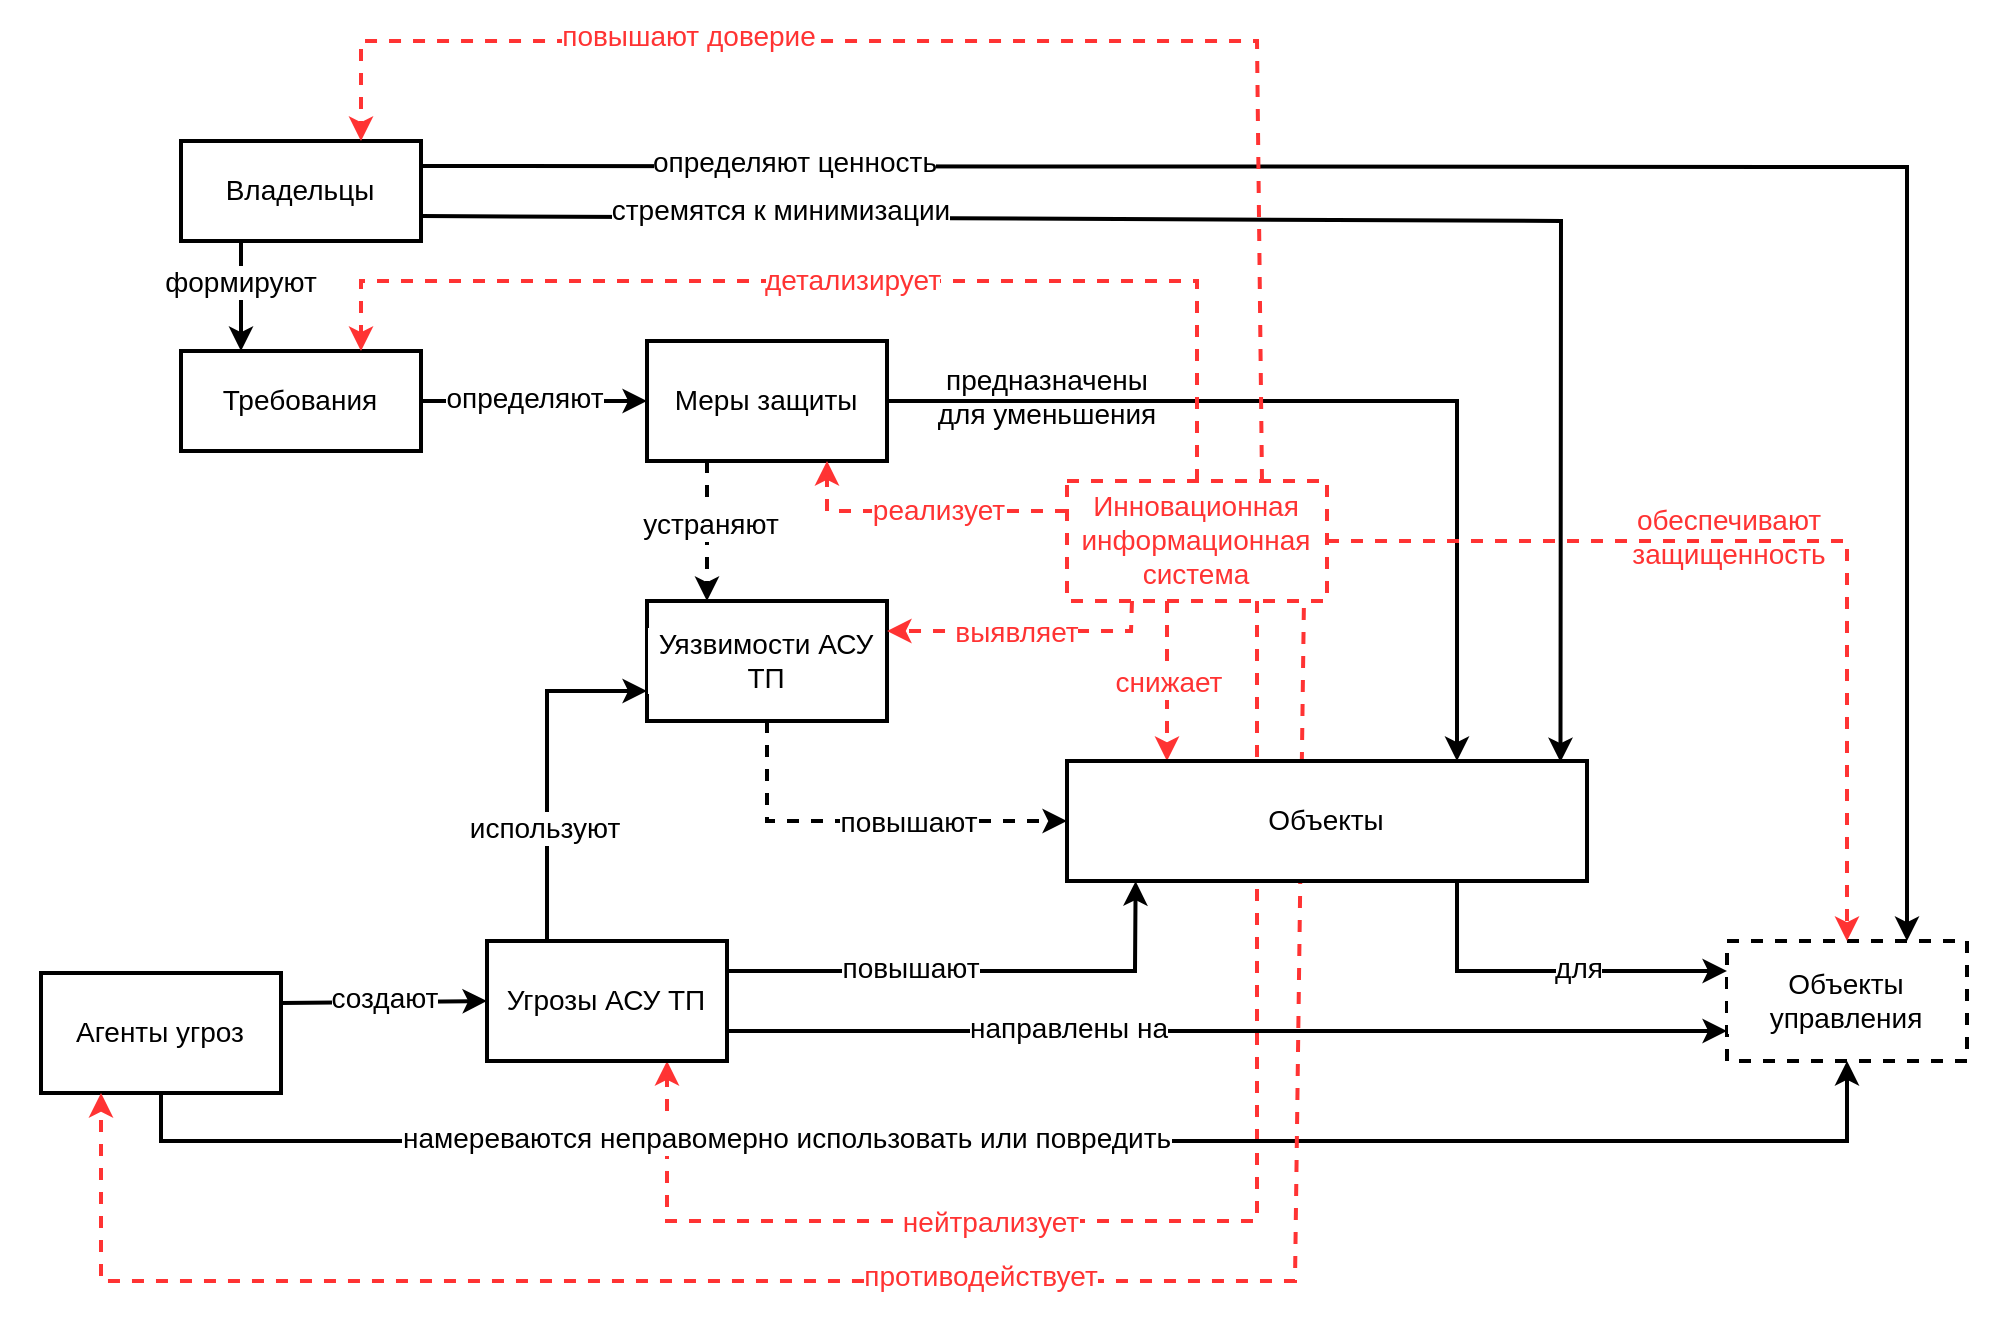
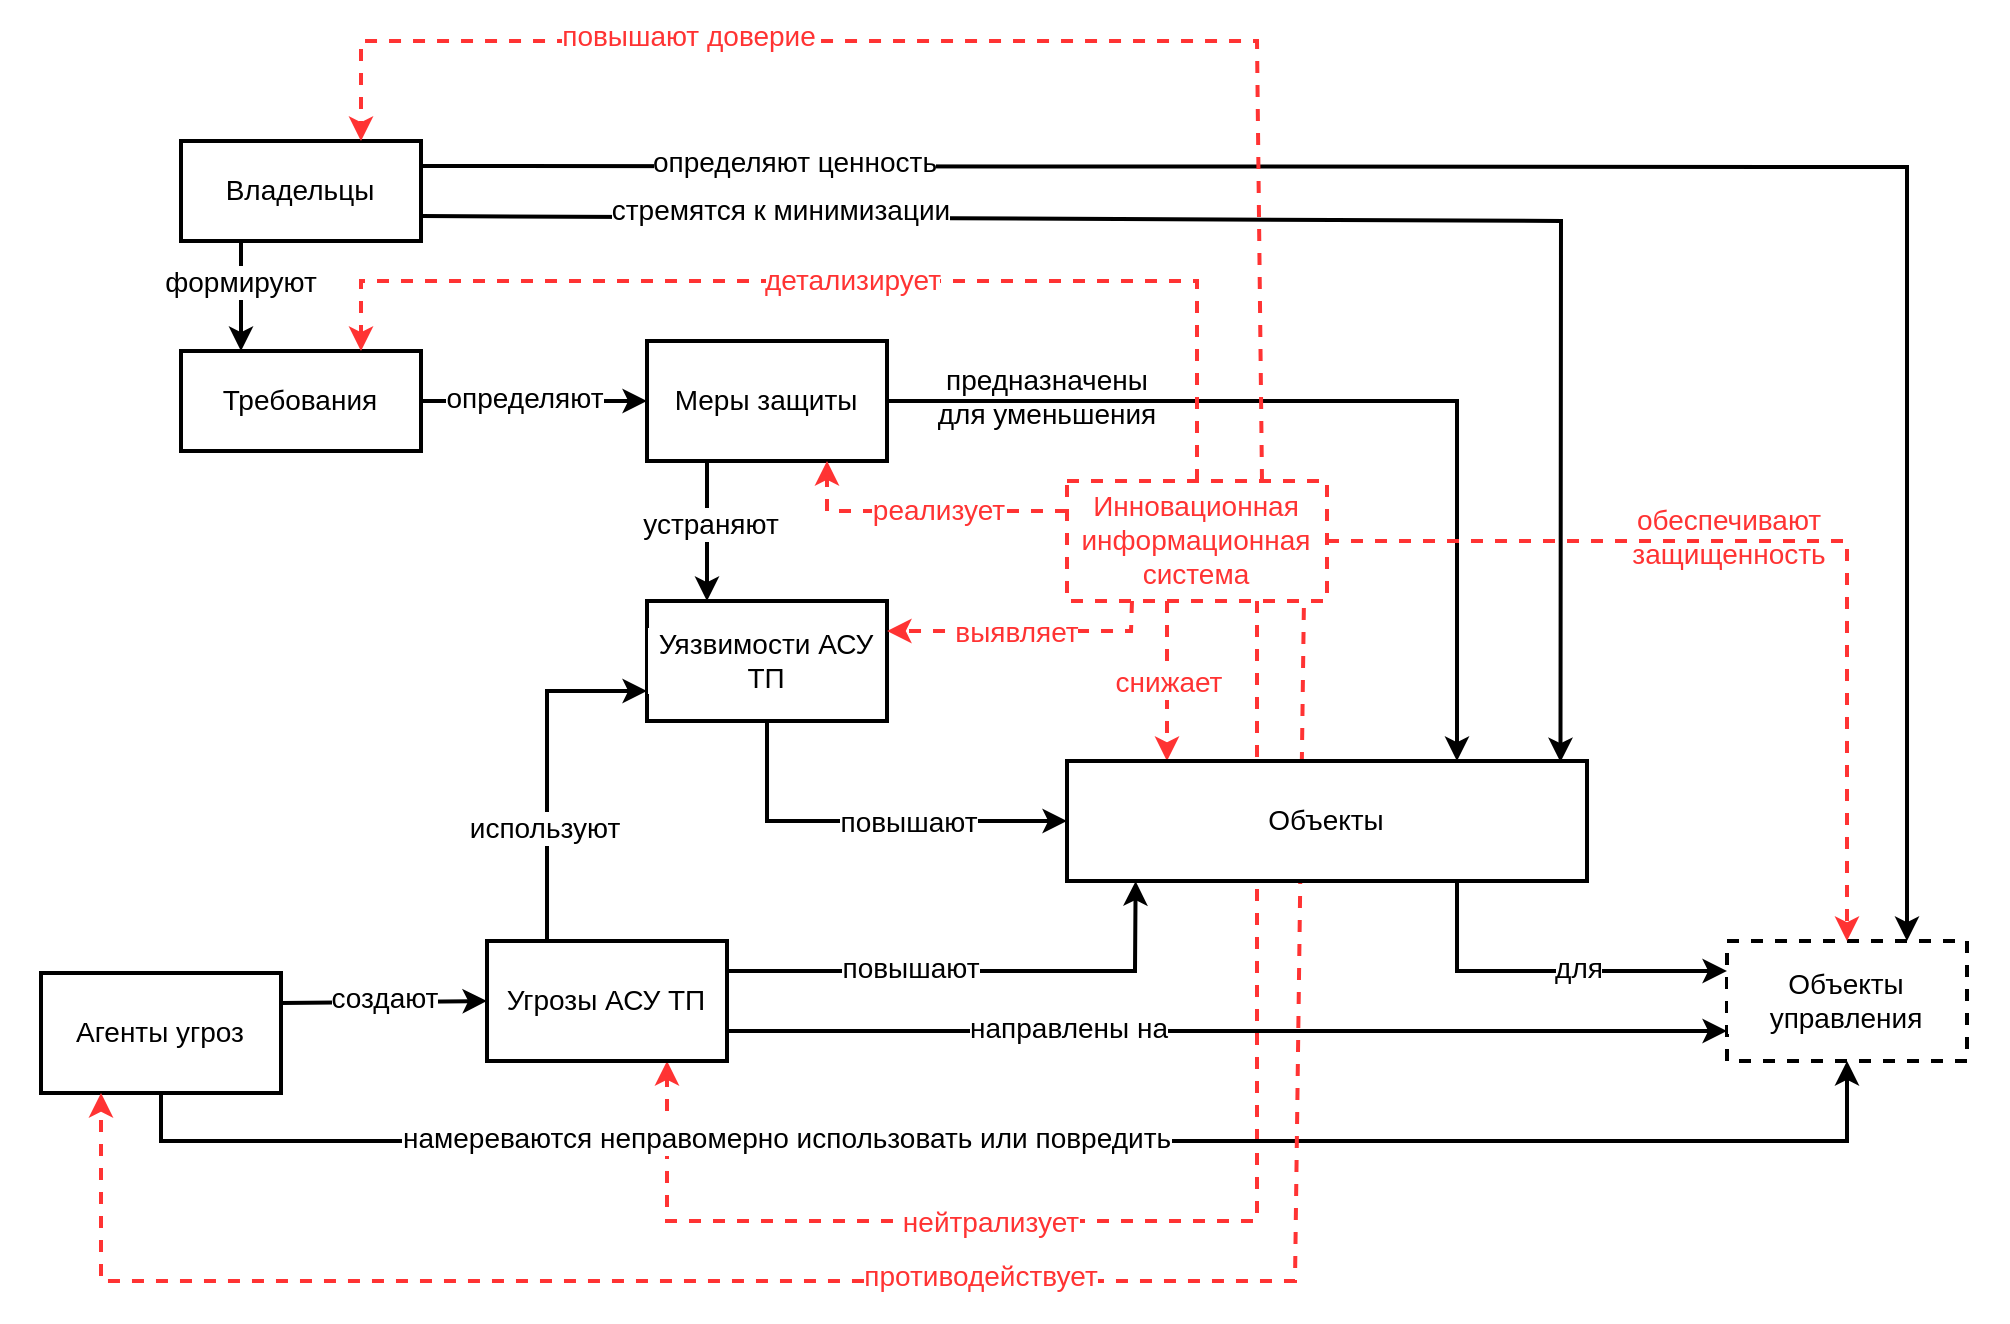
edge "Меры защиты" -> "Уязвимости АСУ ТП": style dashed -> solid
edge "Уязвимости АСУ ТП" -> "Объекты": style dashed -> solid
